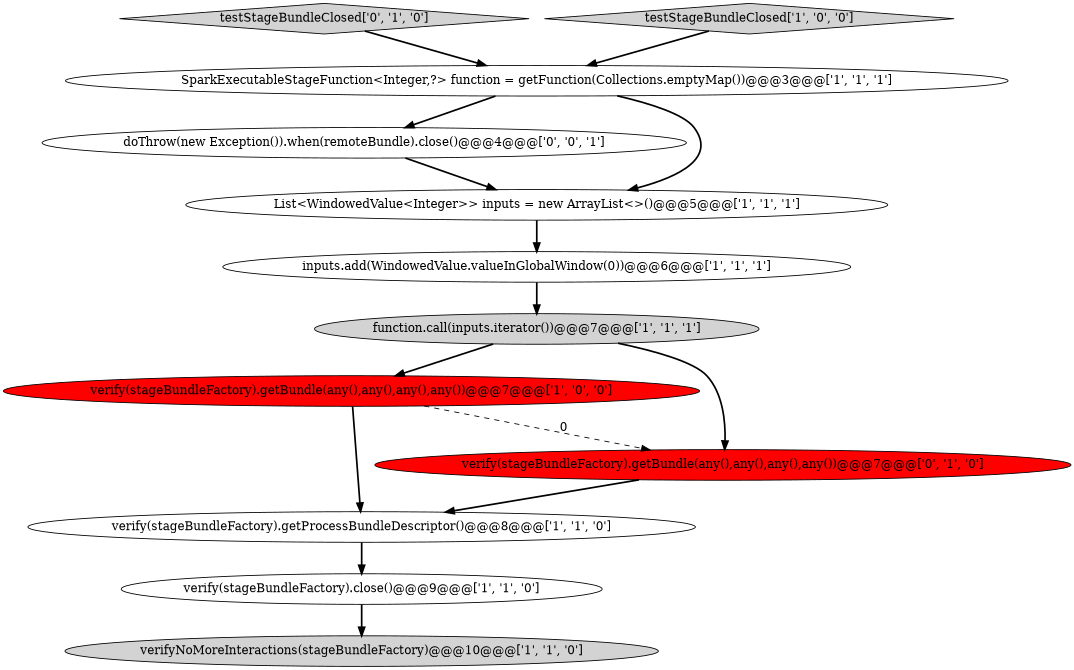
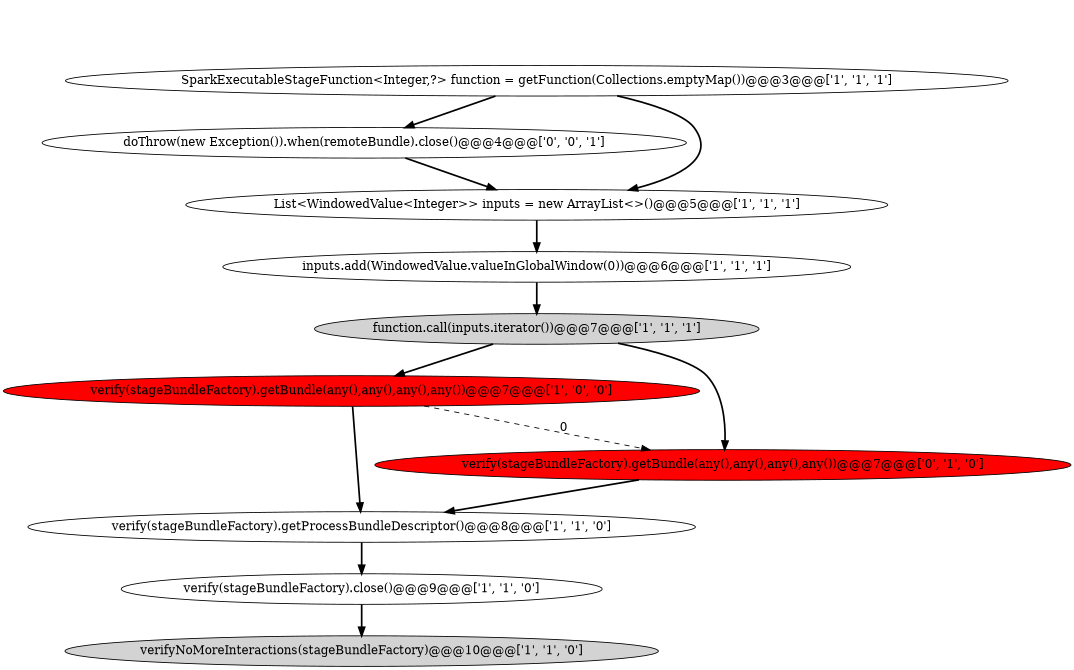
node "testStageBundleClosed['0', '1', '0']": removed
node "testStageBundleClosed['1', '0', '0']": removed
